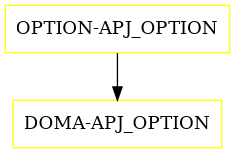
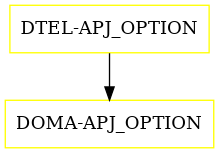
node "OPTION-APJ_OPTION": label "OPTION-APJ_OPTION" -> "DTEL-APJ_OPTION"
